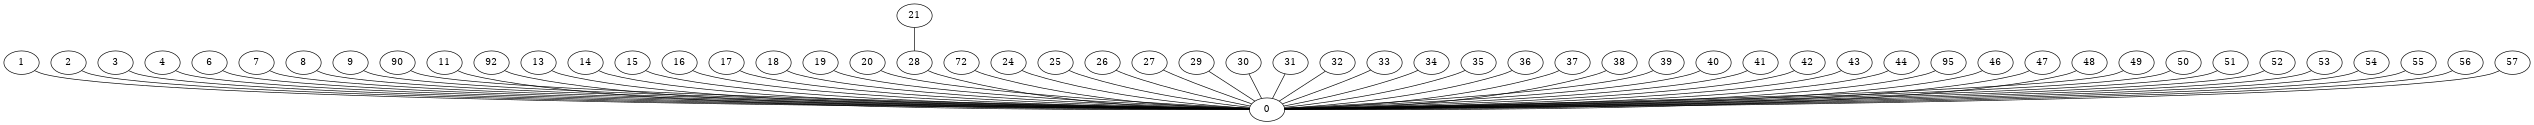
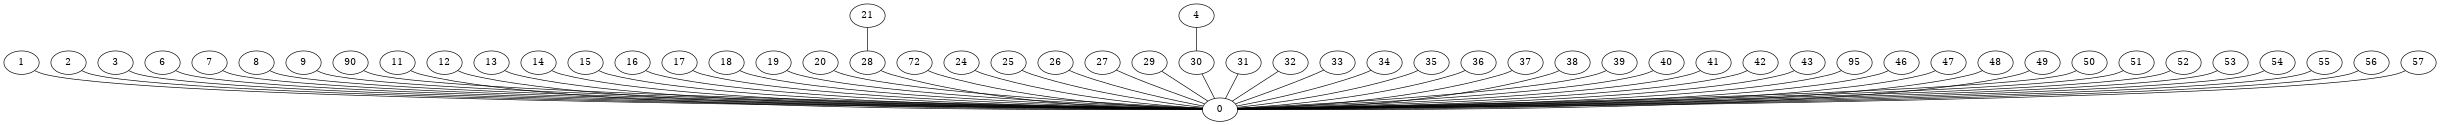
node "92": label "92" -> "12"
node "44": removed
edge "4" -- "0": now "4" -- "30"
